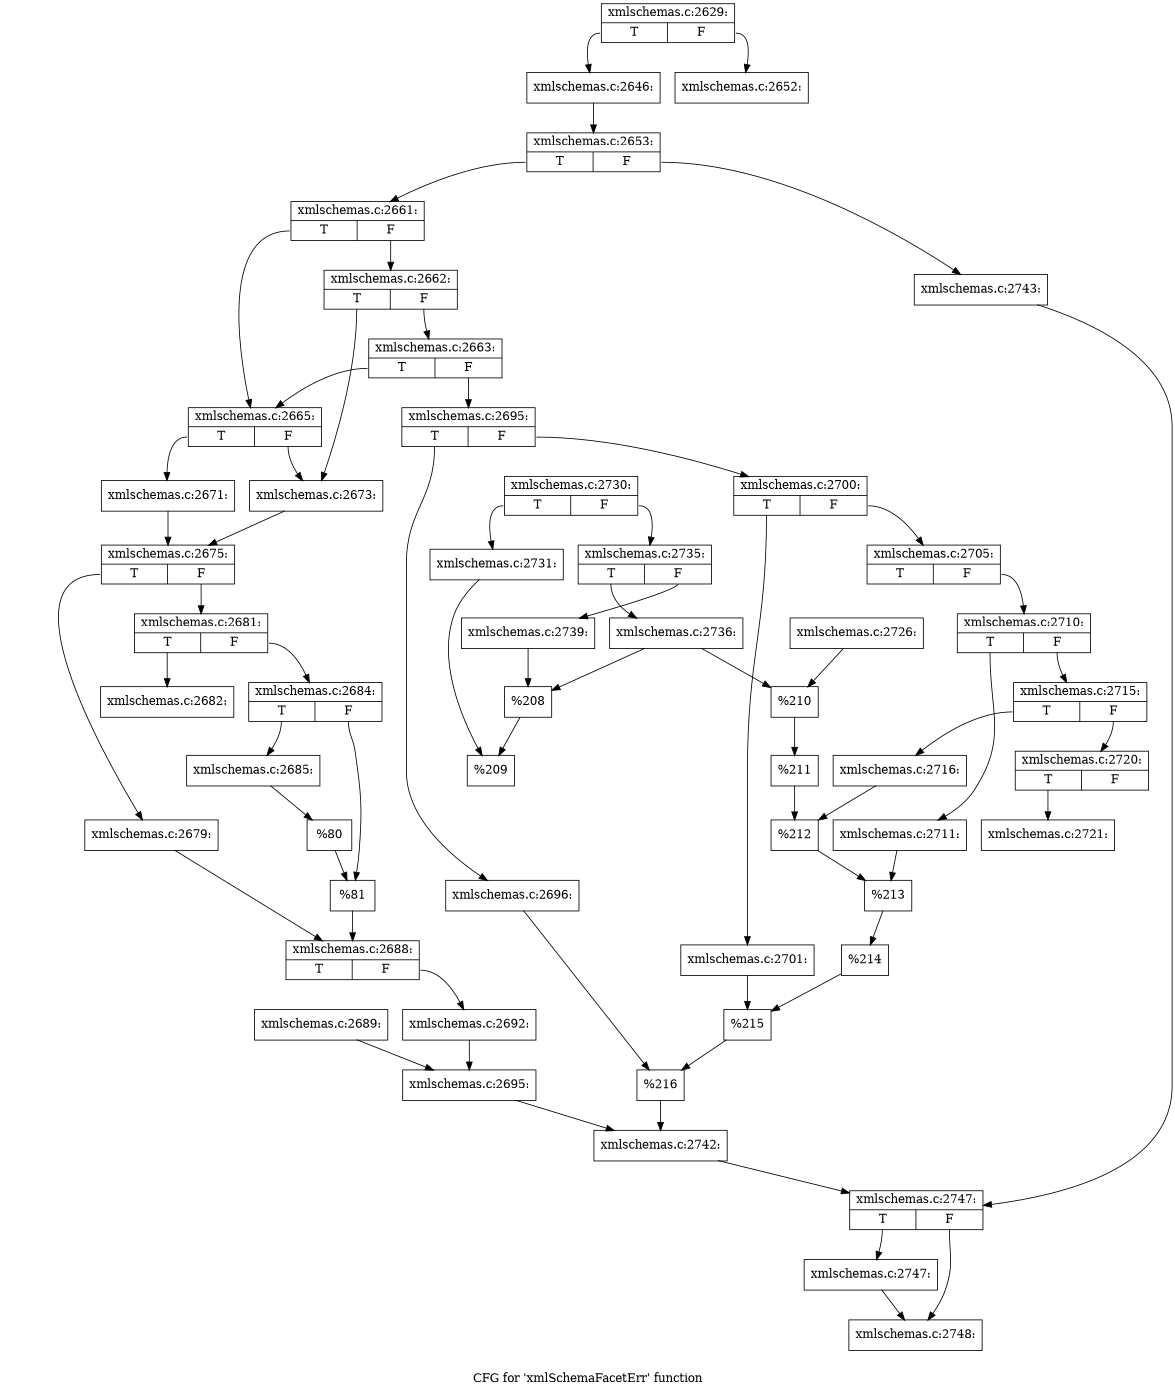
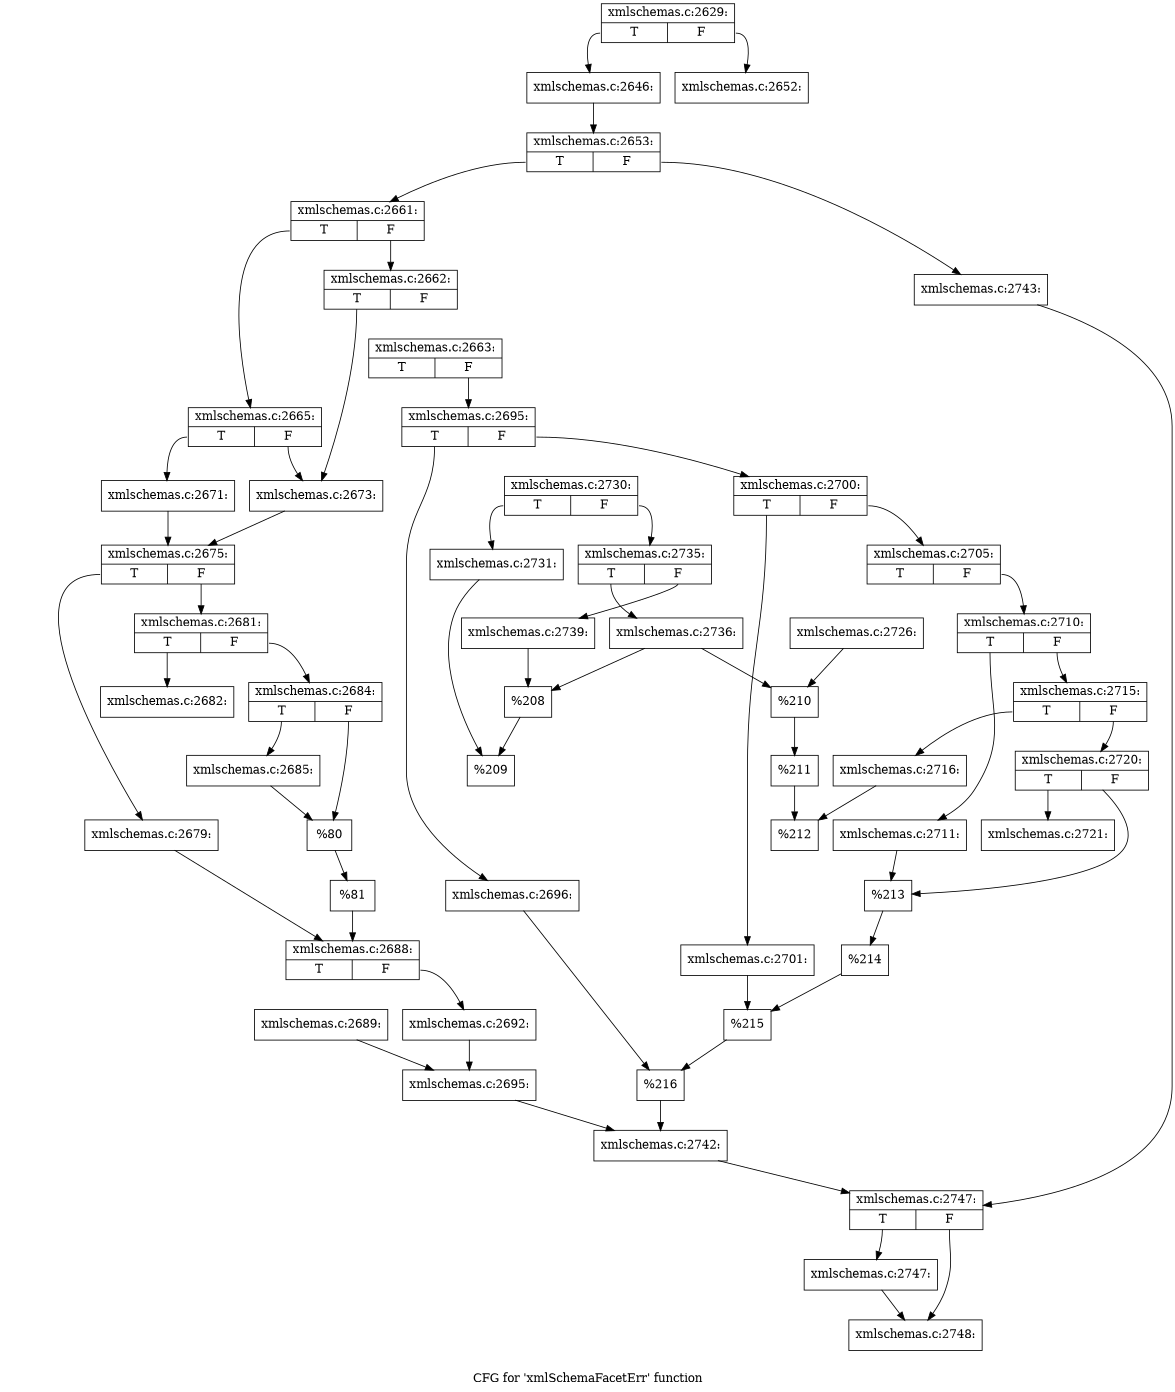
edge "xmlschemas.c:2662:" -> "xmlschemas.c:2663:": removed
edge "xmlschemas.c:2663:" -> "xmlschemas.c:2665:": removed
edge "xmlschemas.c:2684:" -> "%81": now "xmlschemas.c:2684:" -> "%80"
edge "%212" -> "%213": now "xmlschemas.c:2720:" -> "%213"
